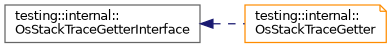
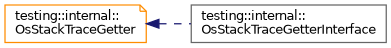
edge "testing::internal:: OsStackTraceGetter" -> "testing::internal:: OsStackTraceGetterInterface": reversed
